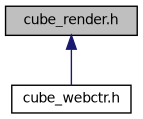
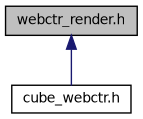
node "cube_render.h": label "cube_render.h" -> "webctr_render.h"
